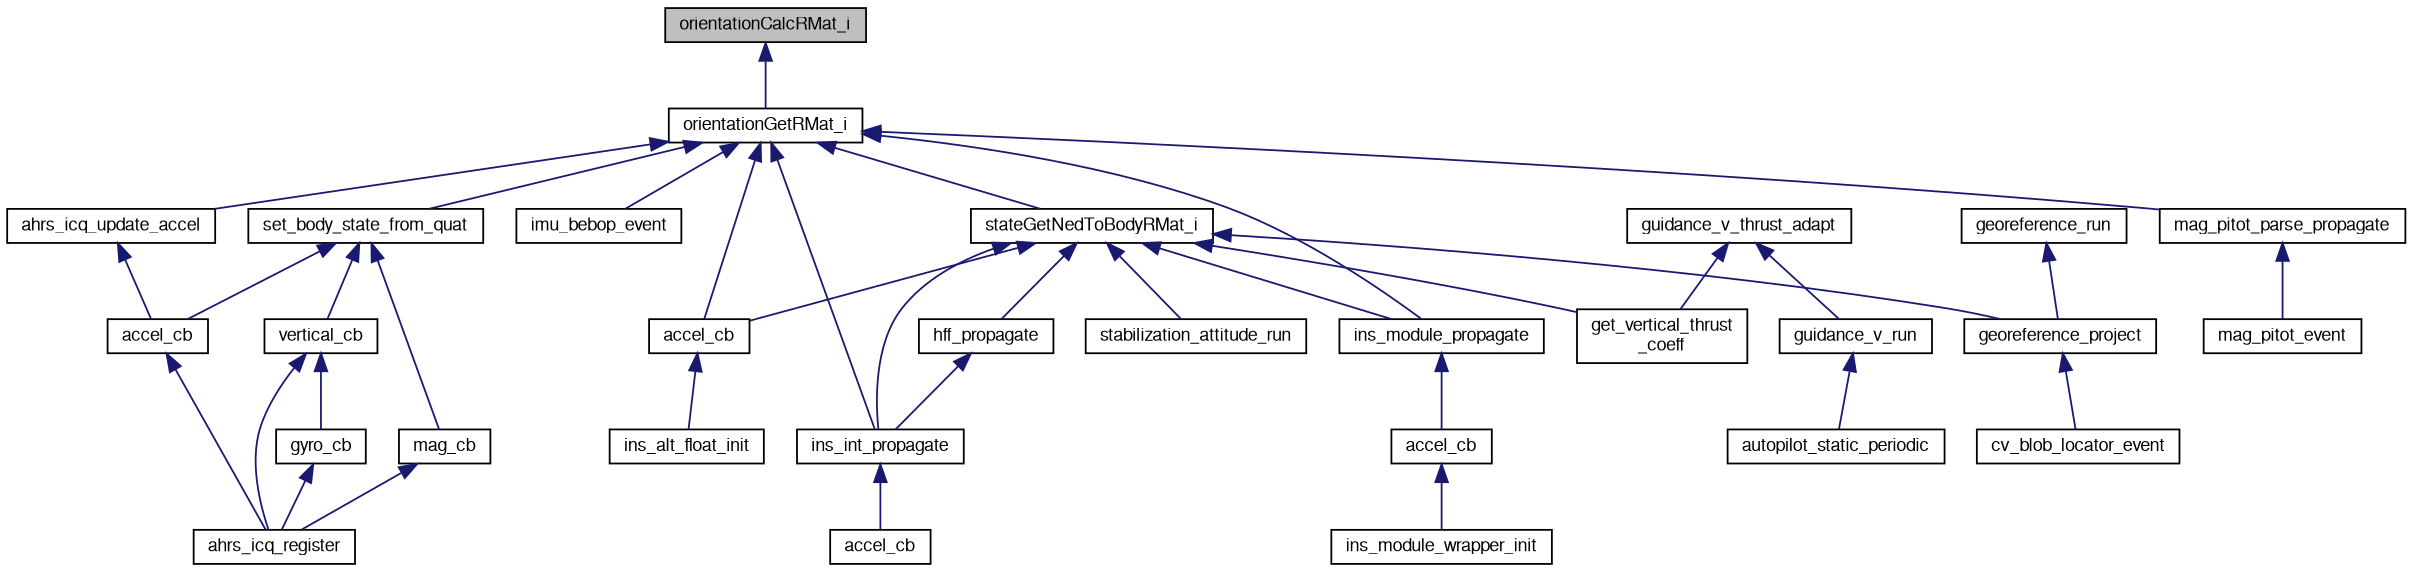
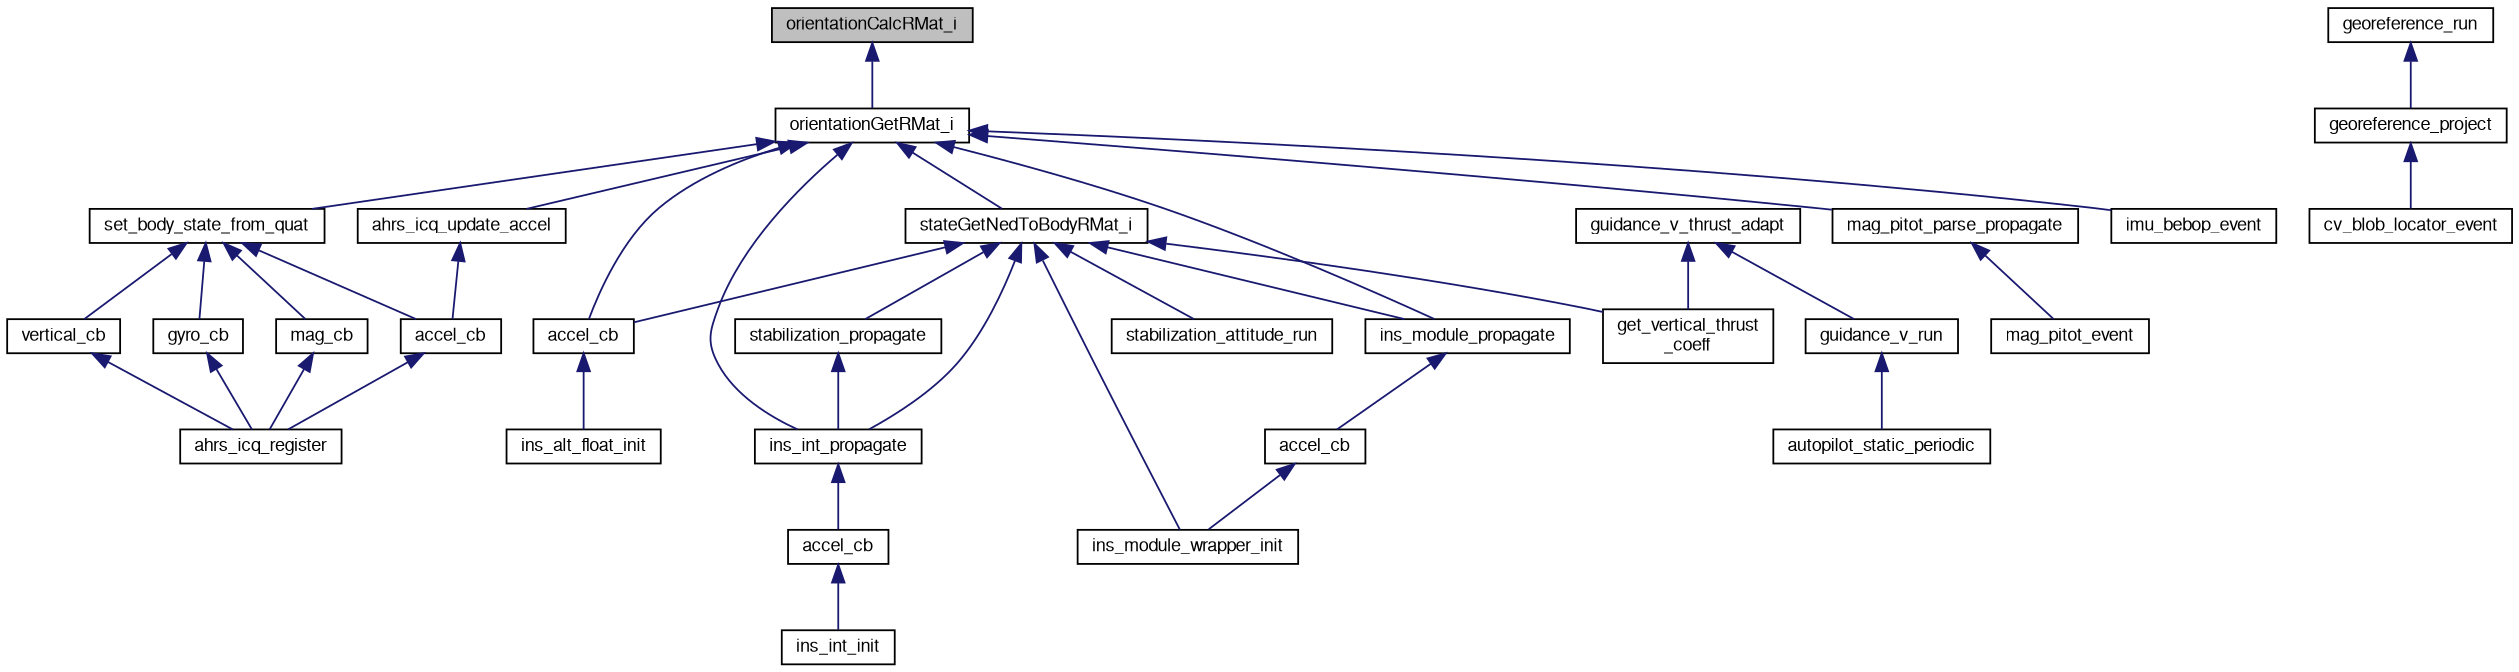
edge "georeference_project" -> "stateGetNedToBodyRMat_i": now "ins_module_wrapper_init" -> "stateGetNedToBodyRMat_i"
node "hff_propagate": label "hff_propagate" -> "stabilization_propagate"
edge "gyro_cb" -> "vertical_cb": now "gyro_cb" -> "set_body_state_from_quat"
node "ins_int_init": added
